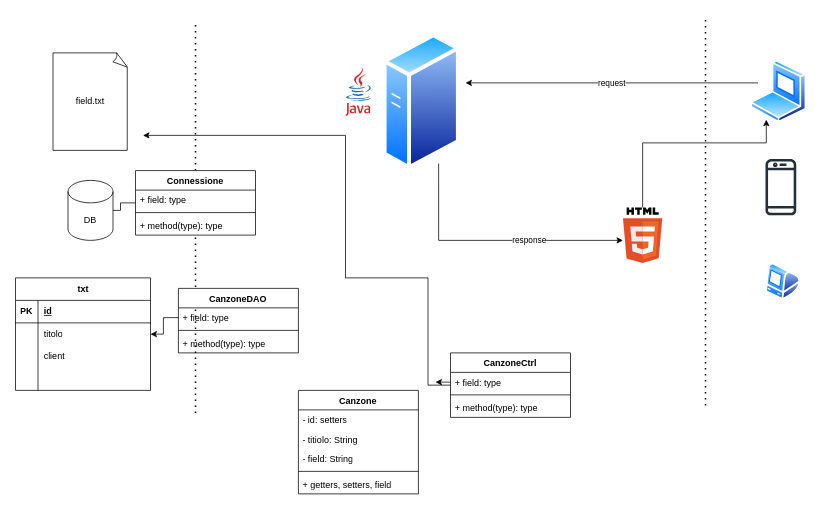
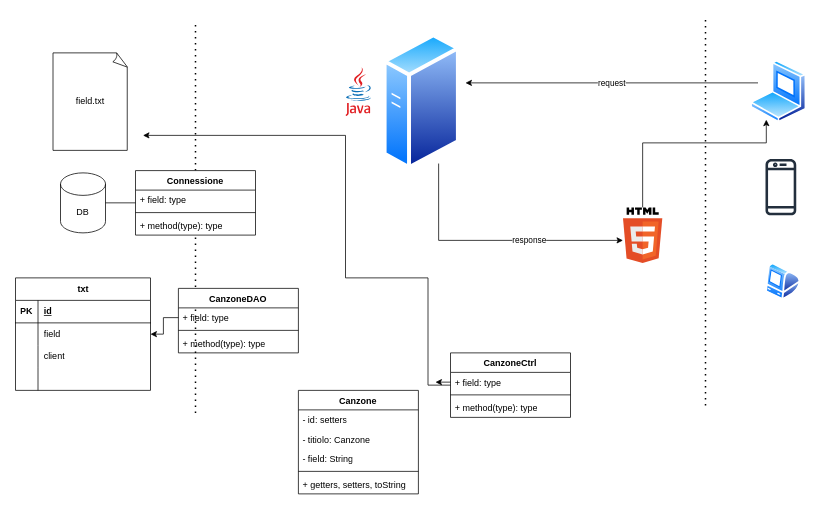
node "DB": moved (90, 210) -> (83, 203)
node "titolo": label "titolo" -> "field"
node "- titiolo: String": label "- titiolo: String" -> "- titiolo: Canzone"
node "+ getters, setters, field": label "+ getters, setters, field" -> "+ getters, setters, toString"
